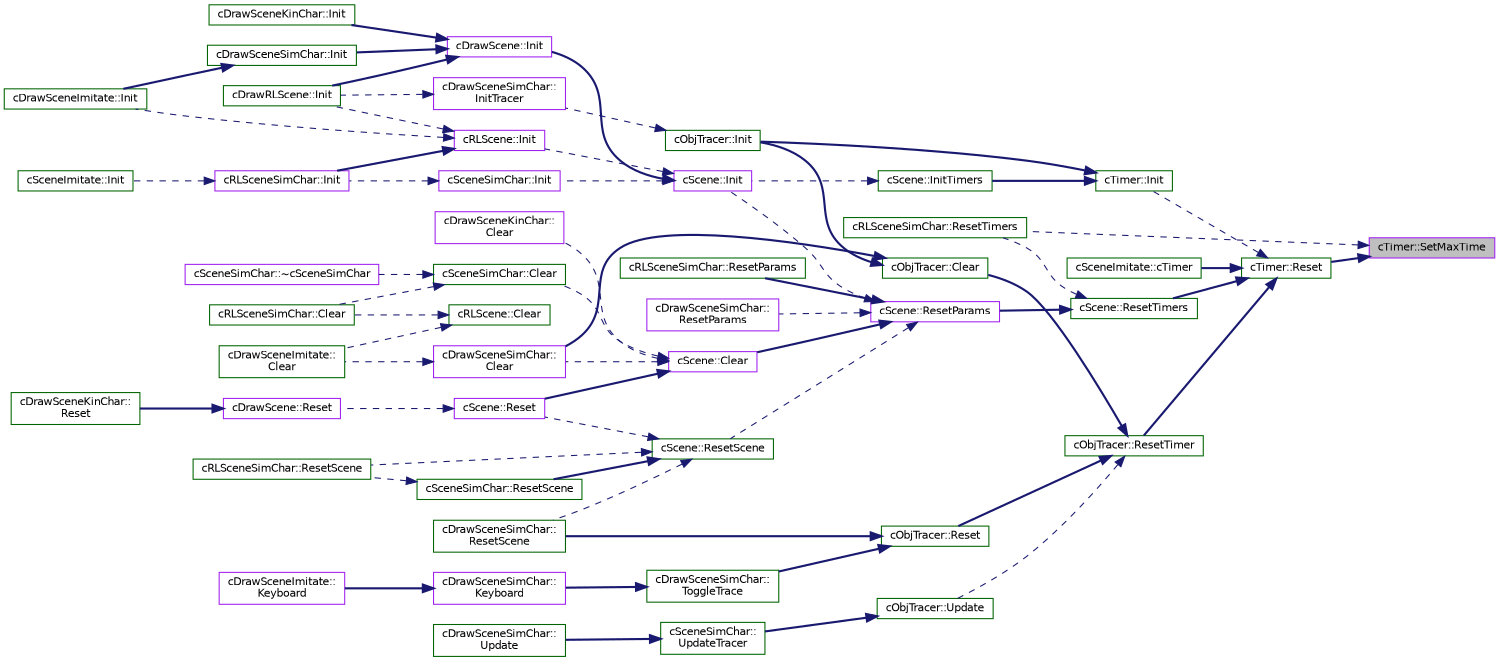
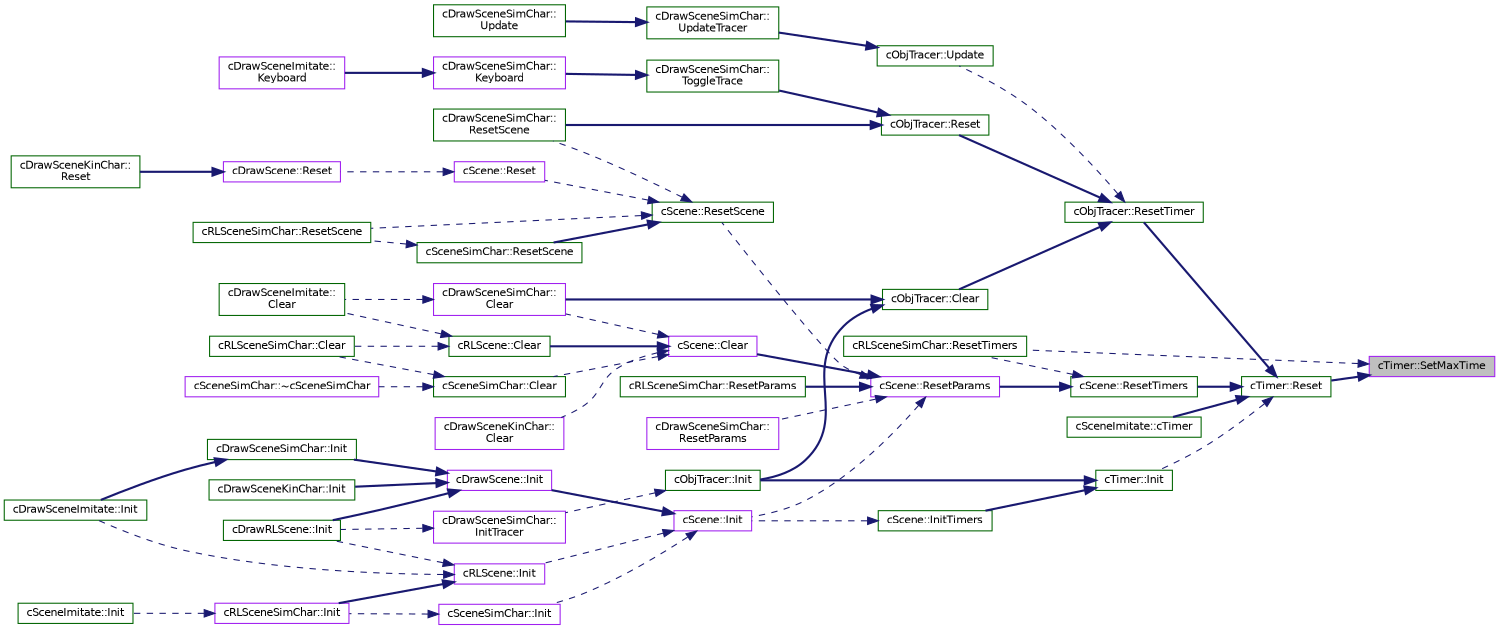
edge "cScene::Reset" -> "cScene::Clear": now "cRLScene::Clear" -> "cScene::Clear"
node "cSceneSimChar:: UpdateTracer": label "cSceneSimChar:: UpdateTracer" -> "cDrawSceneSimChar:: UpdateTracer"
